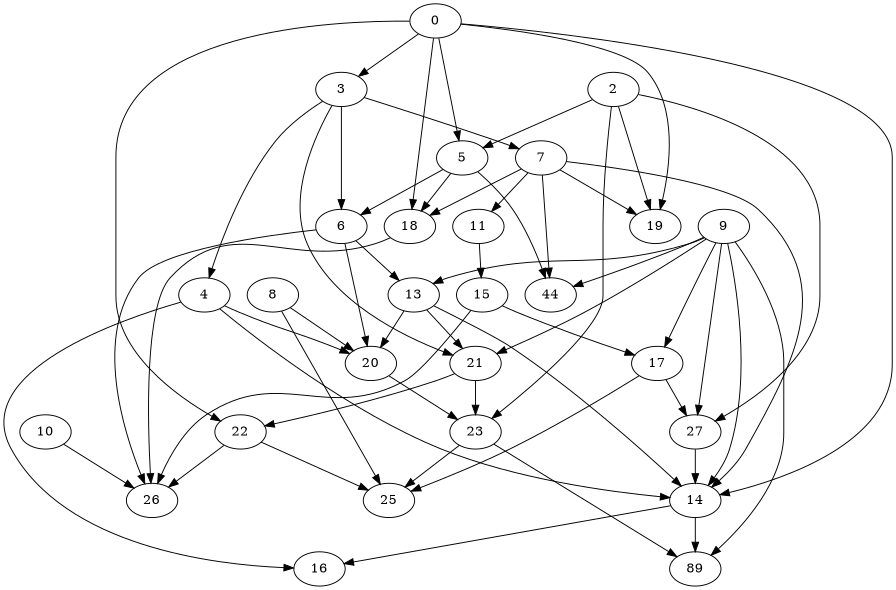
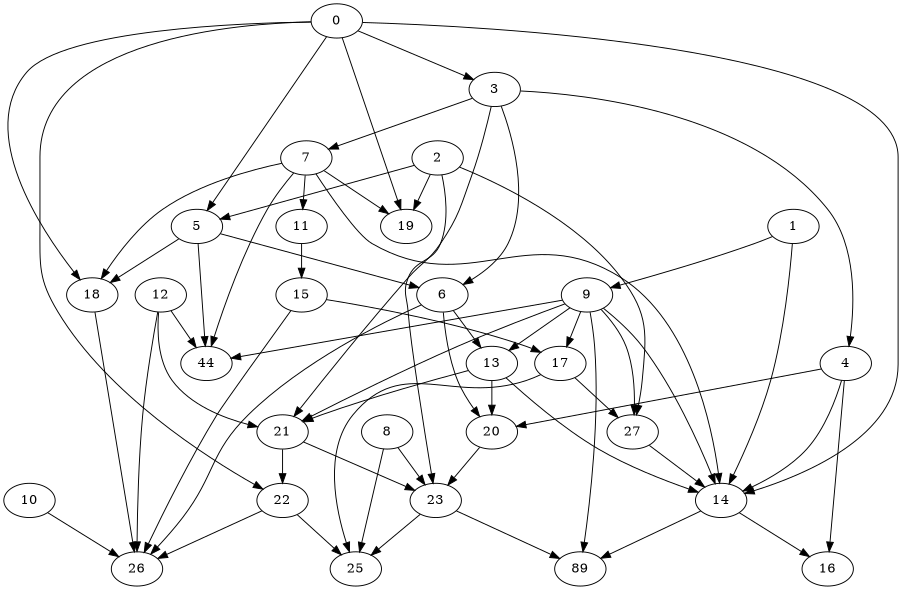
node "1": added
node "12": added
edge "8" -> "20": now "8" -> "23"
